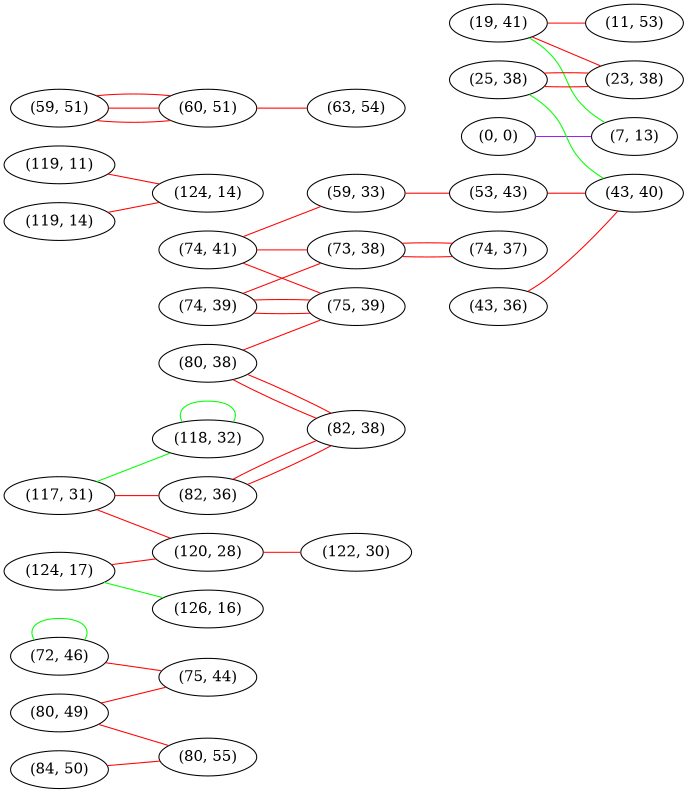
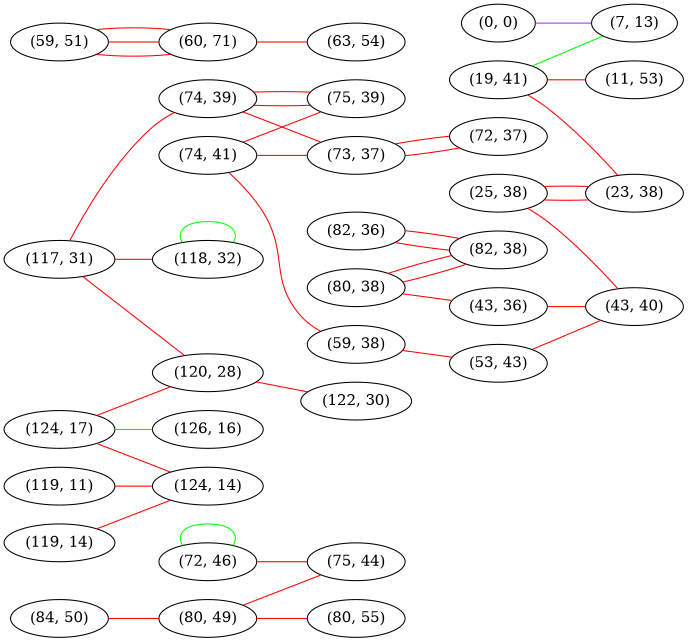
node "(60, 51)": label "(60, 51)" -> "(60, 71)"
edge "(25, 38)" -- "(43, 40)": color green -> red
node "(59, 33)": label "(59, 33)" -> "(59, 38)"
node "(73, 38)": label "(73, 38)" -> "(73, 37)"
node "(74, 37)": label "(74, 37)" -> "(72, 37)"
edge "(75, 39)" -- "(80, 38)": now "(43, 36)" -- "(80, 38)"
edge "(124, 17)" -- "(124, 14)": added
edge "(118, 32)" -- "(117, 31)": color green -> red
edge "(117, 31)" -- "(82, 36)": now "(117, 31)" -- "(74, 39)"
edge "(80, 55)" -- "(84, 50)": now "(80, 49)" -- "(84, 50)"
